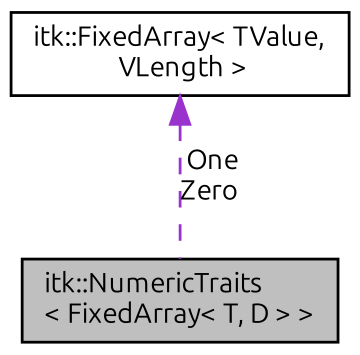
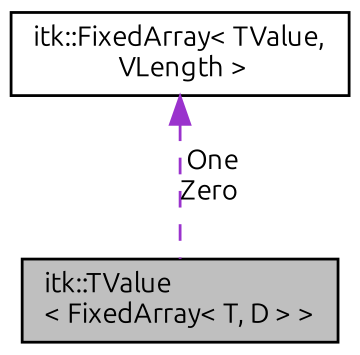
node "itk::NumericTraits < FixedArray< T, D > >": label "itk::NumericTraits < FixedArray< T, D > >" -> "itk::TValue < FixedArray< T, D > >"
